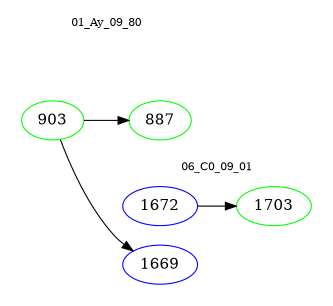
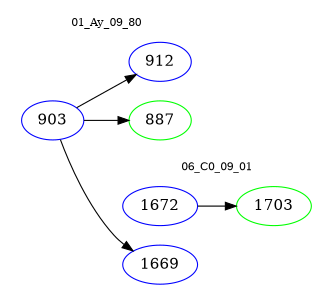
node "912": added
node "903": color green -> blue
